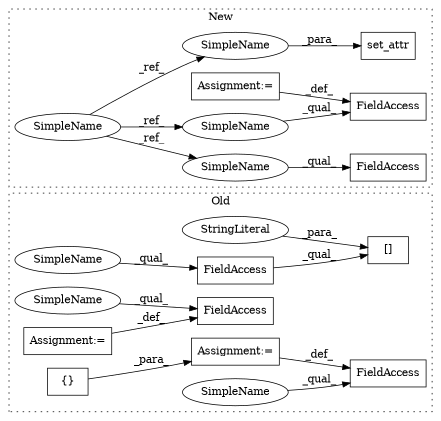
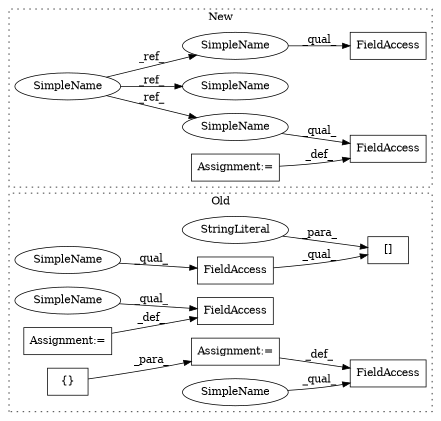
node "set_attr": removed
